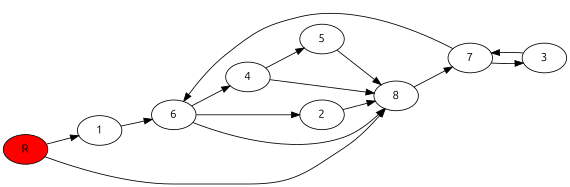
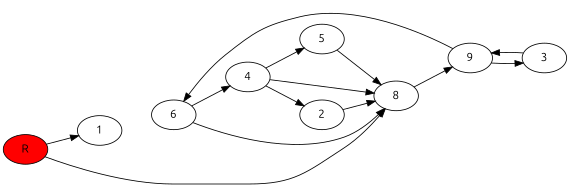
node "7": label "7" -> "9"
edge "6" -> "2": now "4" -> "2"
edge "1" -> "6": removed
